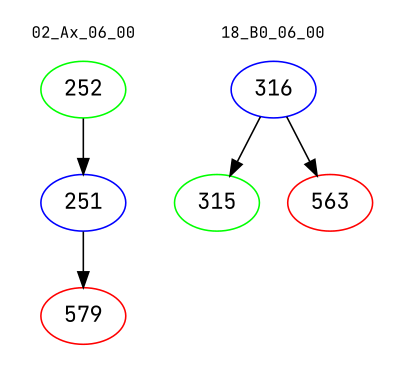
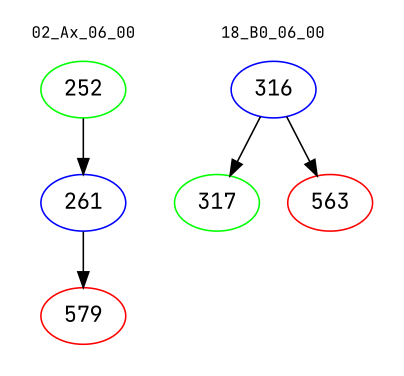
node "251": label "251" -> "261"
node "315": label "315" -> "317"
